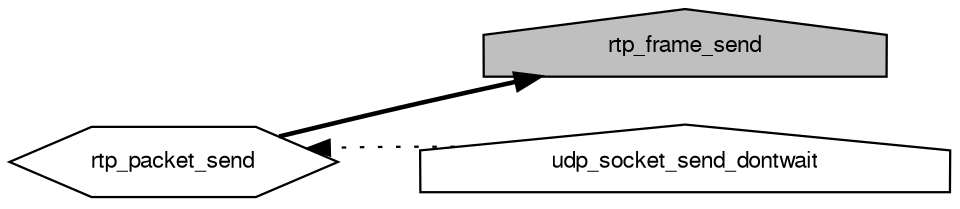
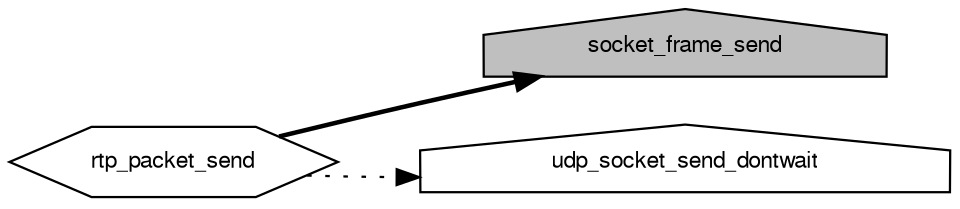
node "rtp_frame_send": label "rtp_frame_send" -> "socket_frame_send"
edge "udp_socket_send_dontwait" -> "rtp_packet_send": reversed
